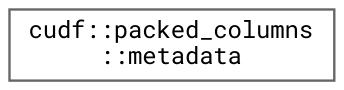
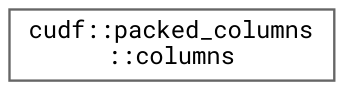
node "cudf::packed_columns ::metadata": label "cudf::packed_columns ::metadata" -> "cudf::packed_columns ::columns"
